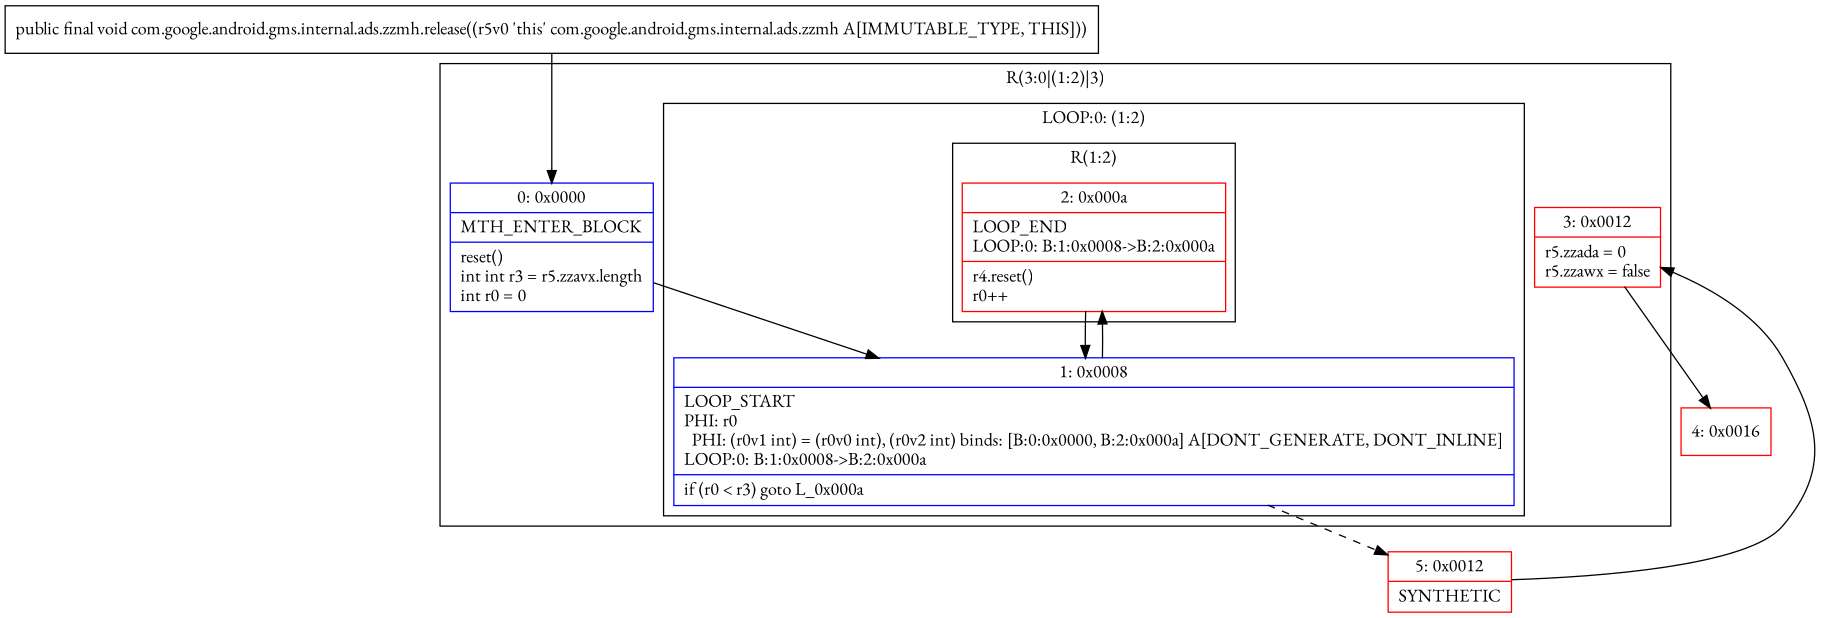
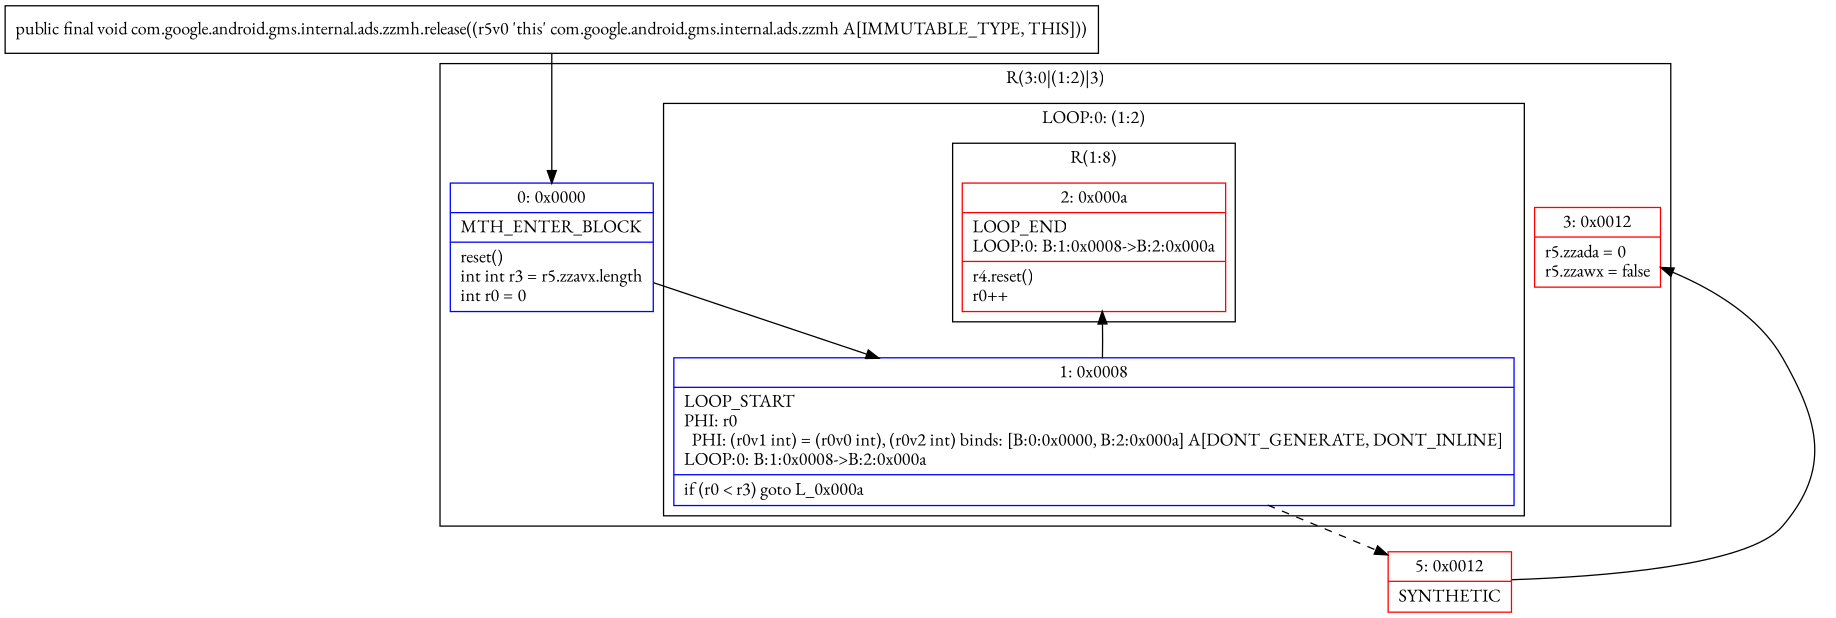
cluster "R(1:2)": label "R(1:2)" -> "R(1:8)"
edge "2: 0x000a" -> "1: 0x0008": removed
node "4: 0x0016": removed
